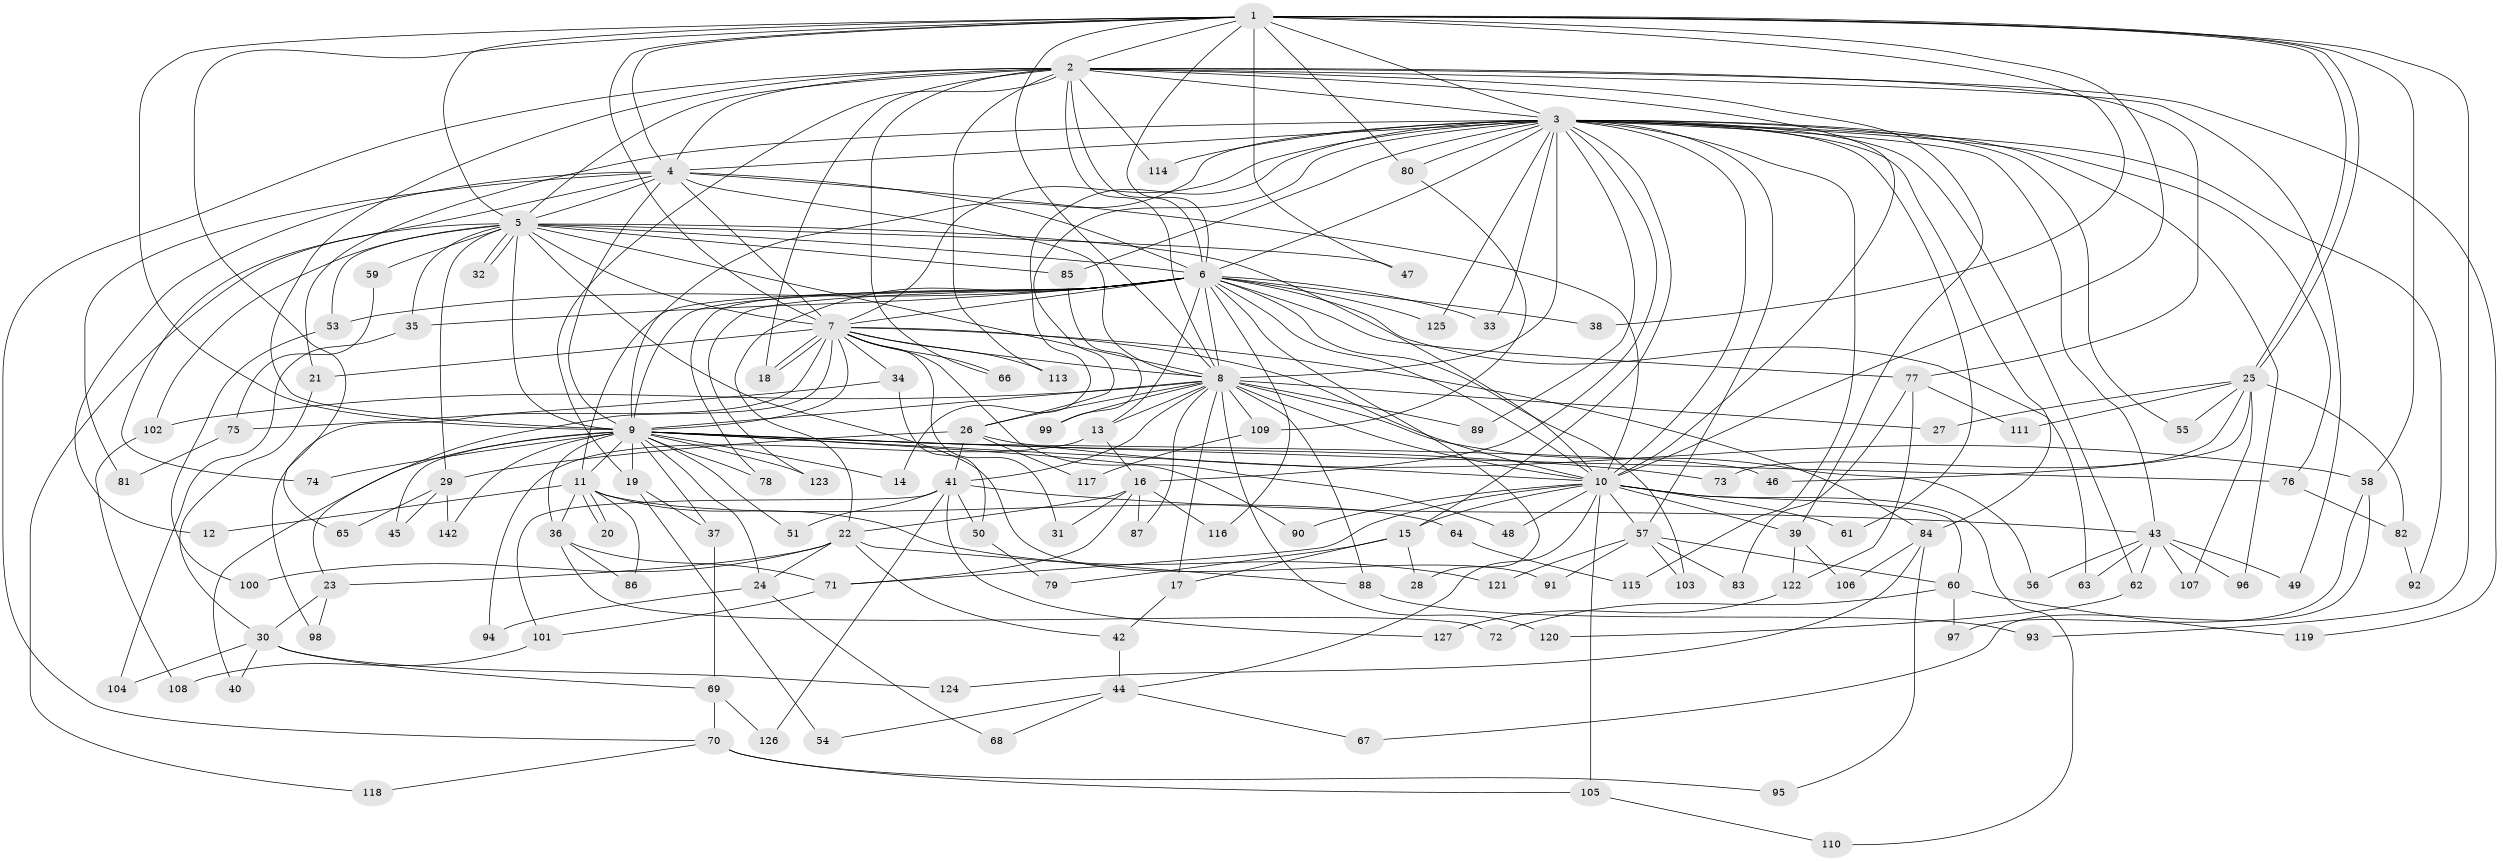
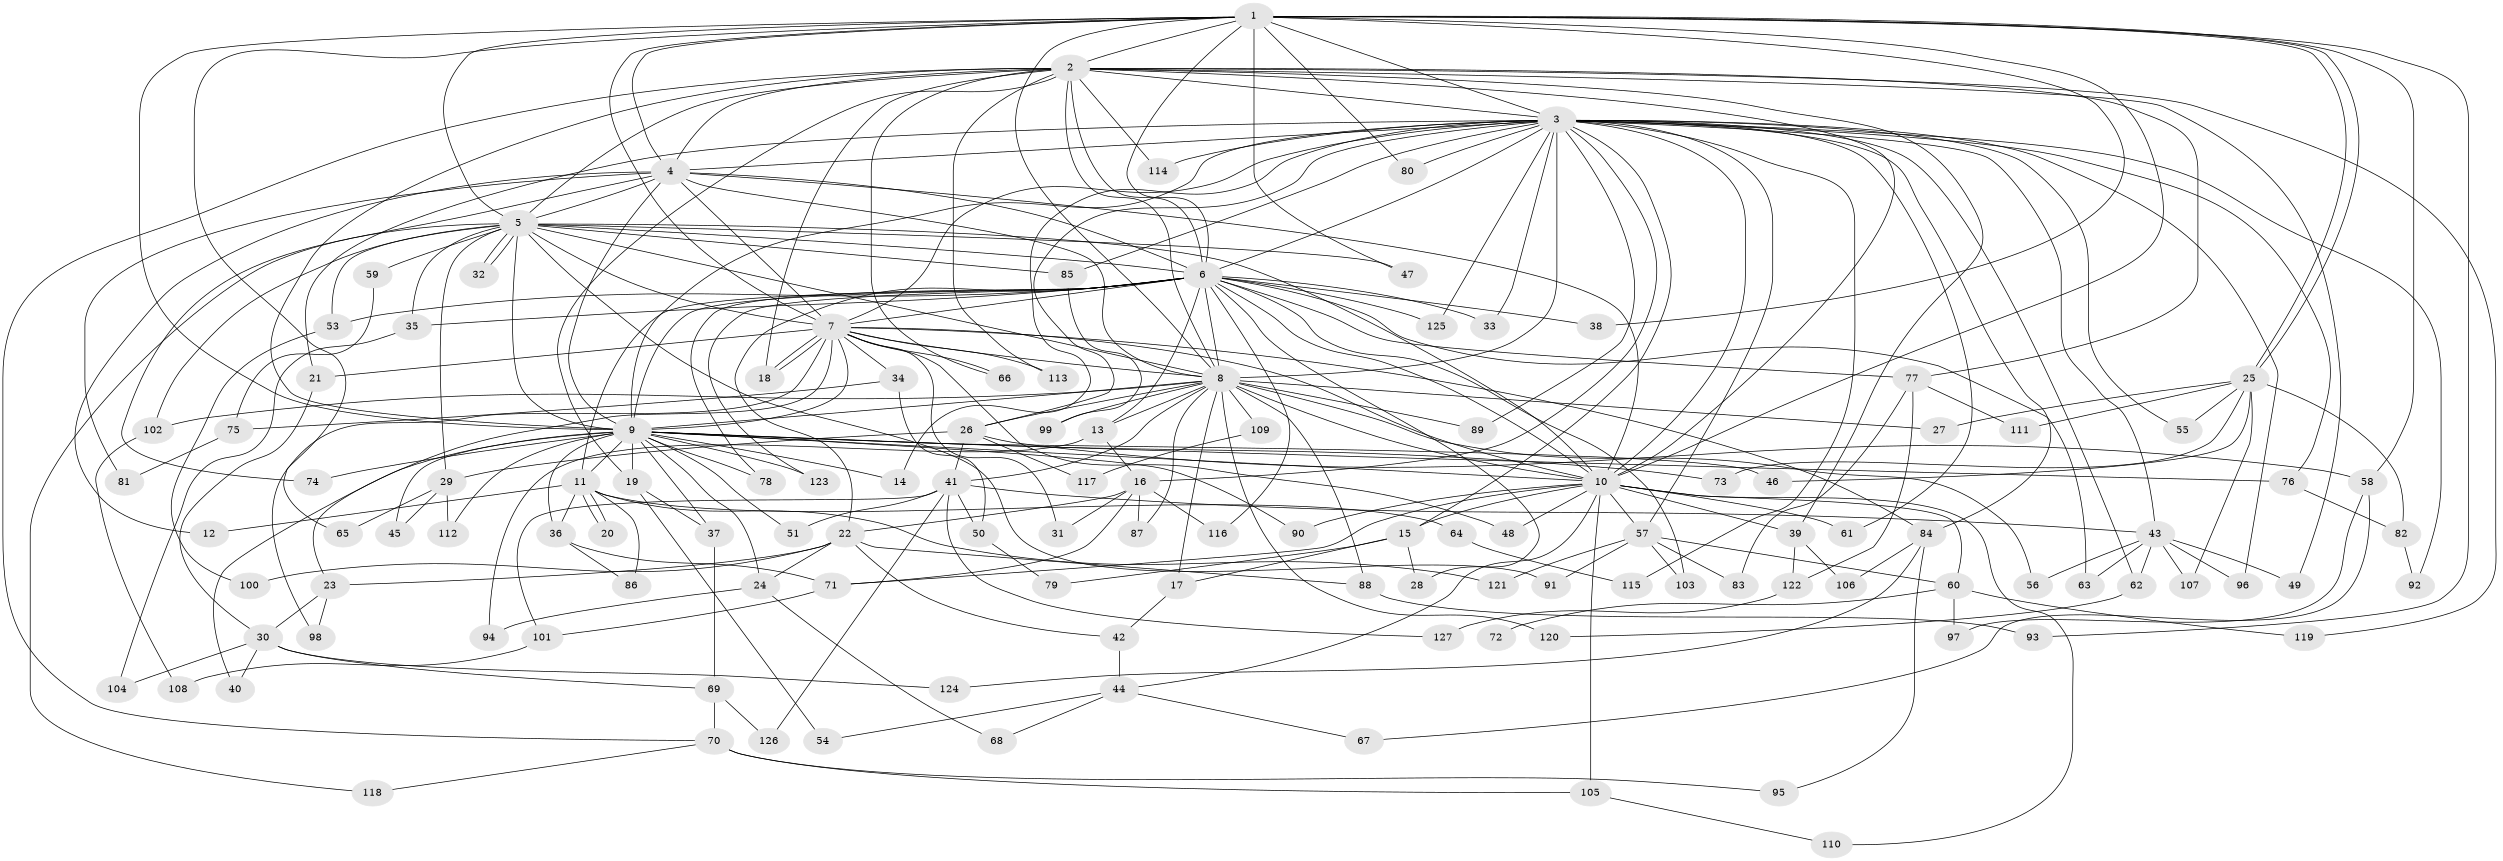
edge "80" -- "109": removed
node "142": label "142" -> "112"
edge "36" -- "72": removed
